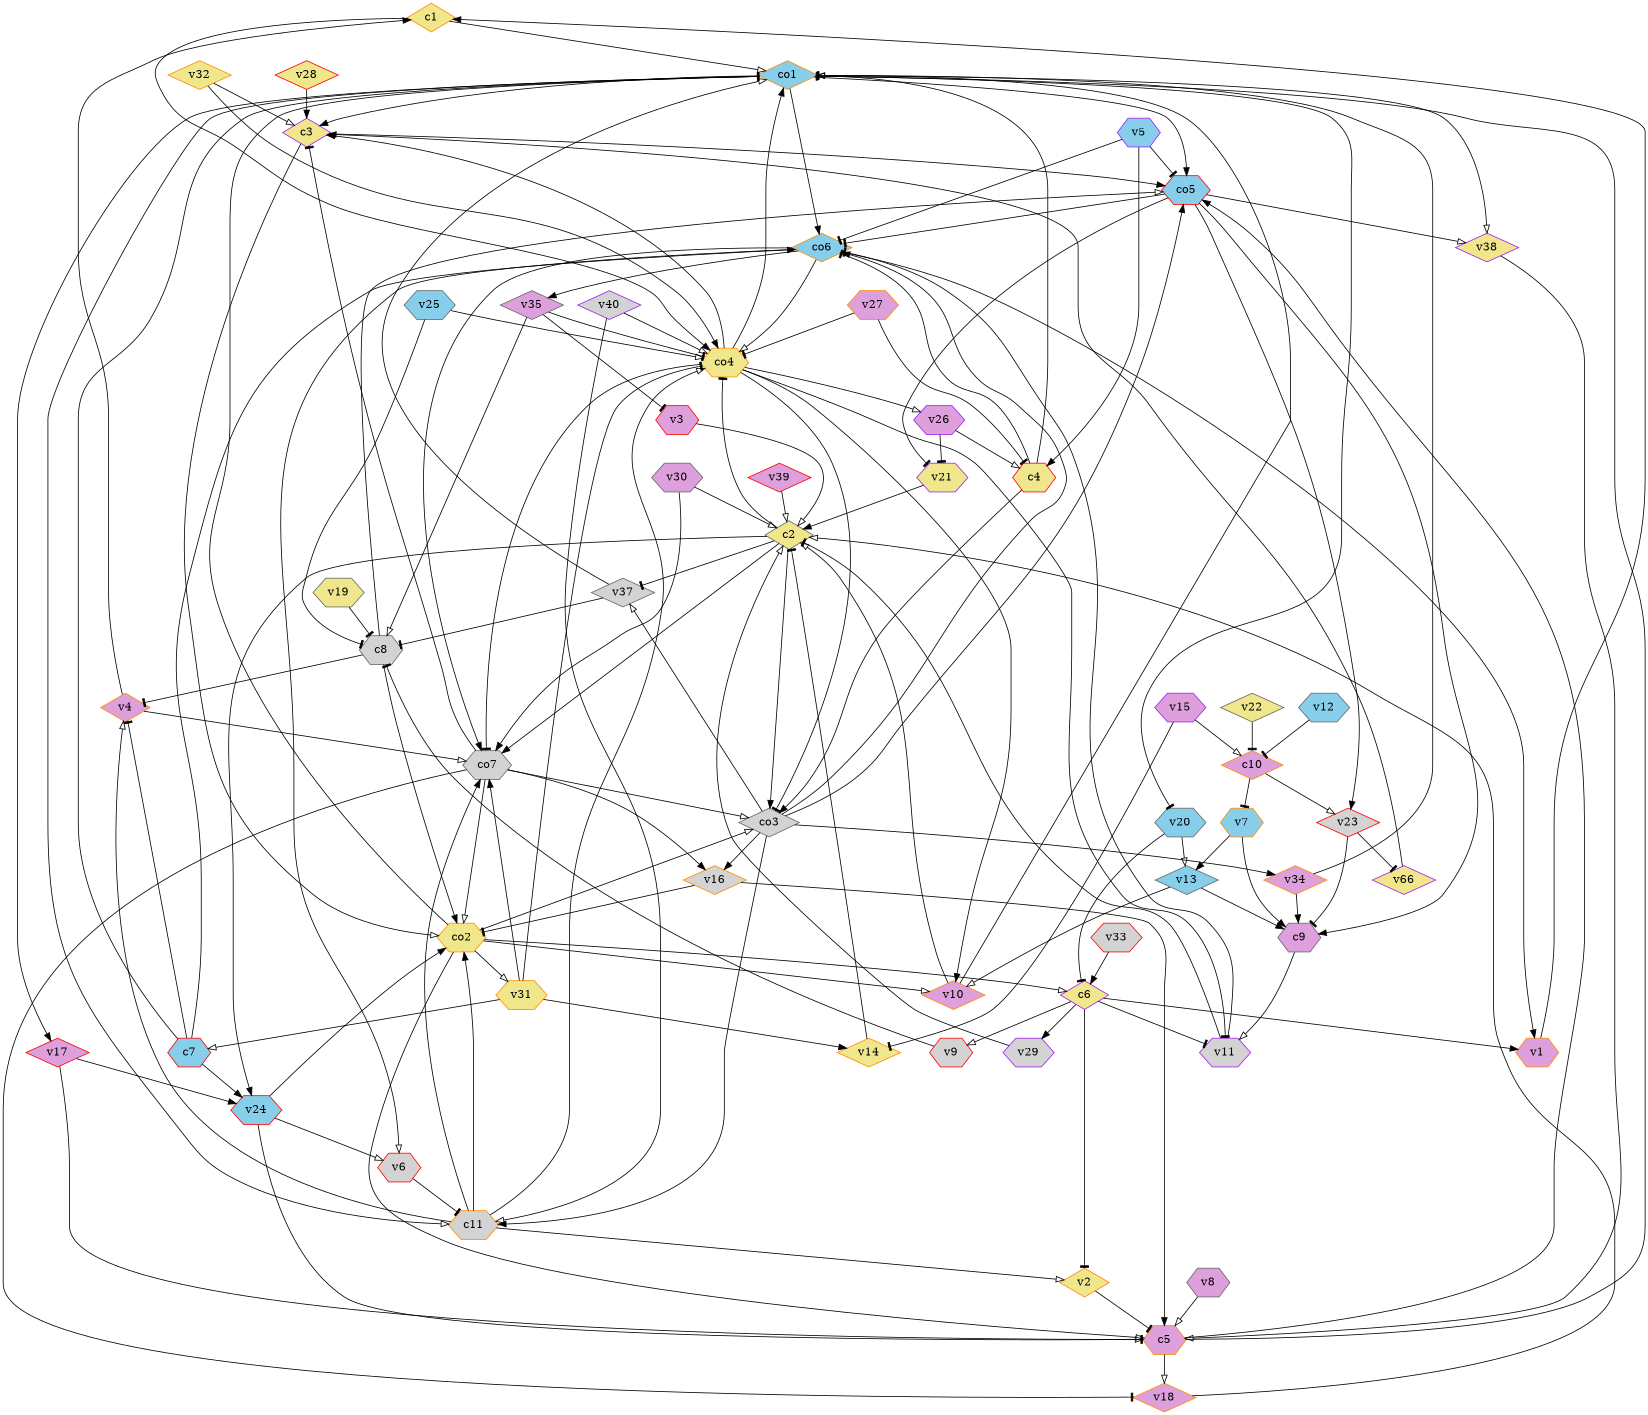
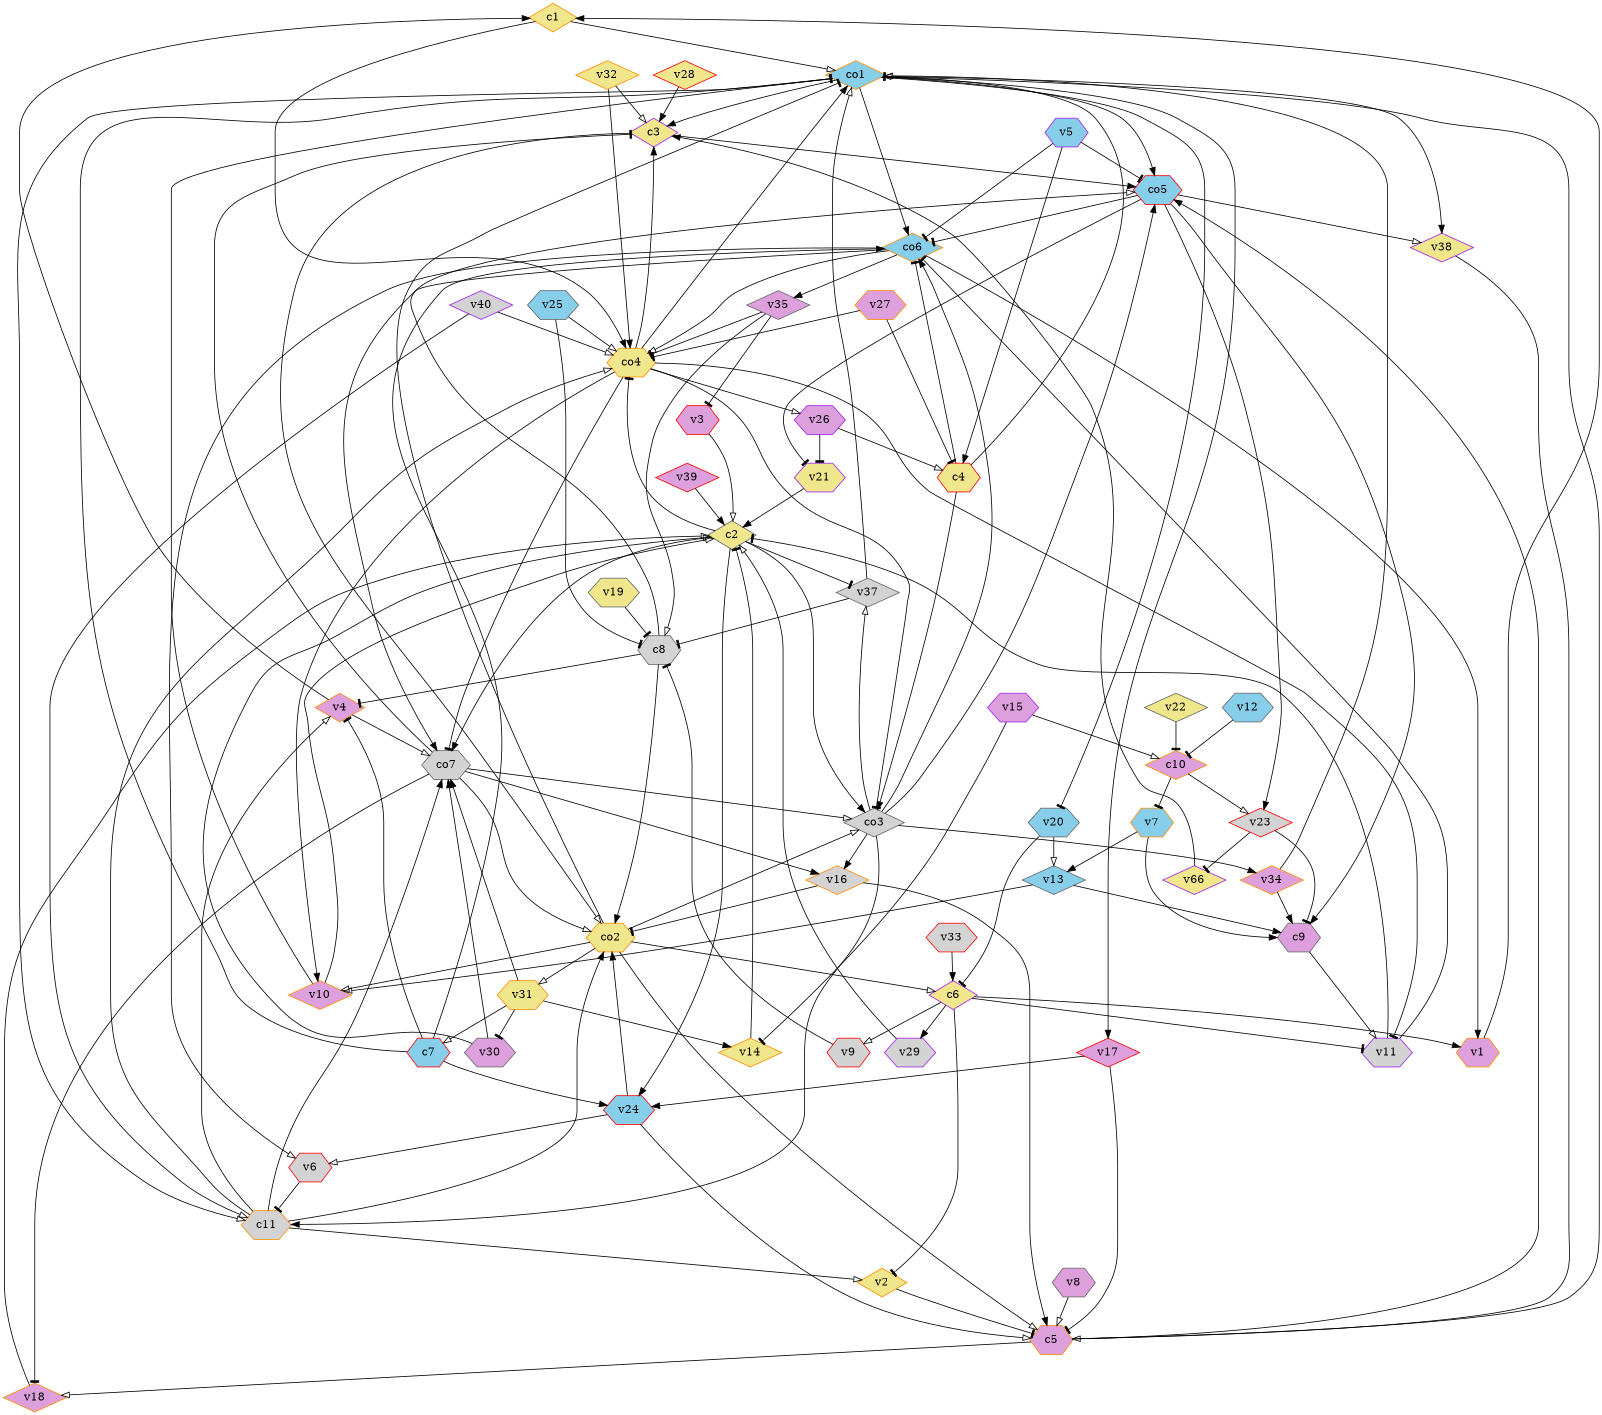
edge "co1" -> "v38": arrowhead onormal -> normal
edge "v39" -> "c2": arrowhead onormal -> normal
edge "v31" -> "co4": now "v31" -> "v30"
